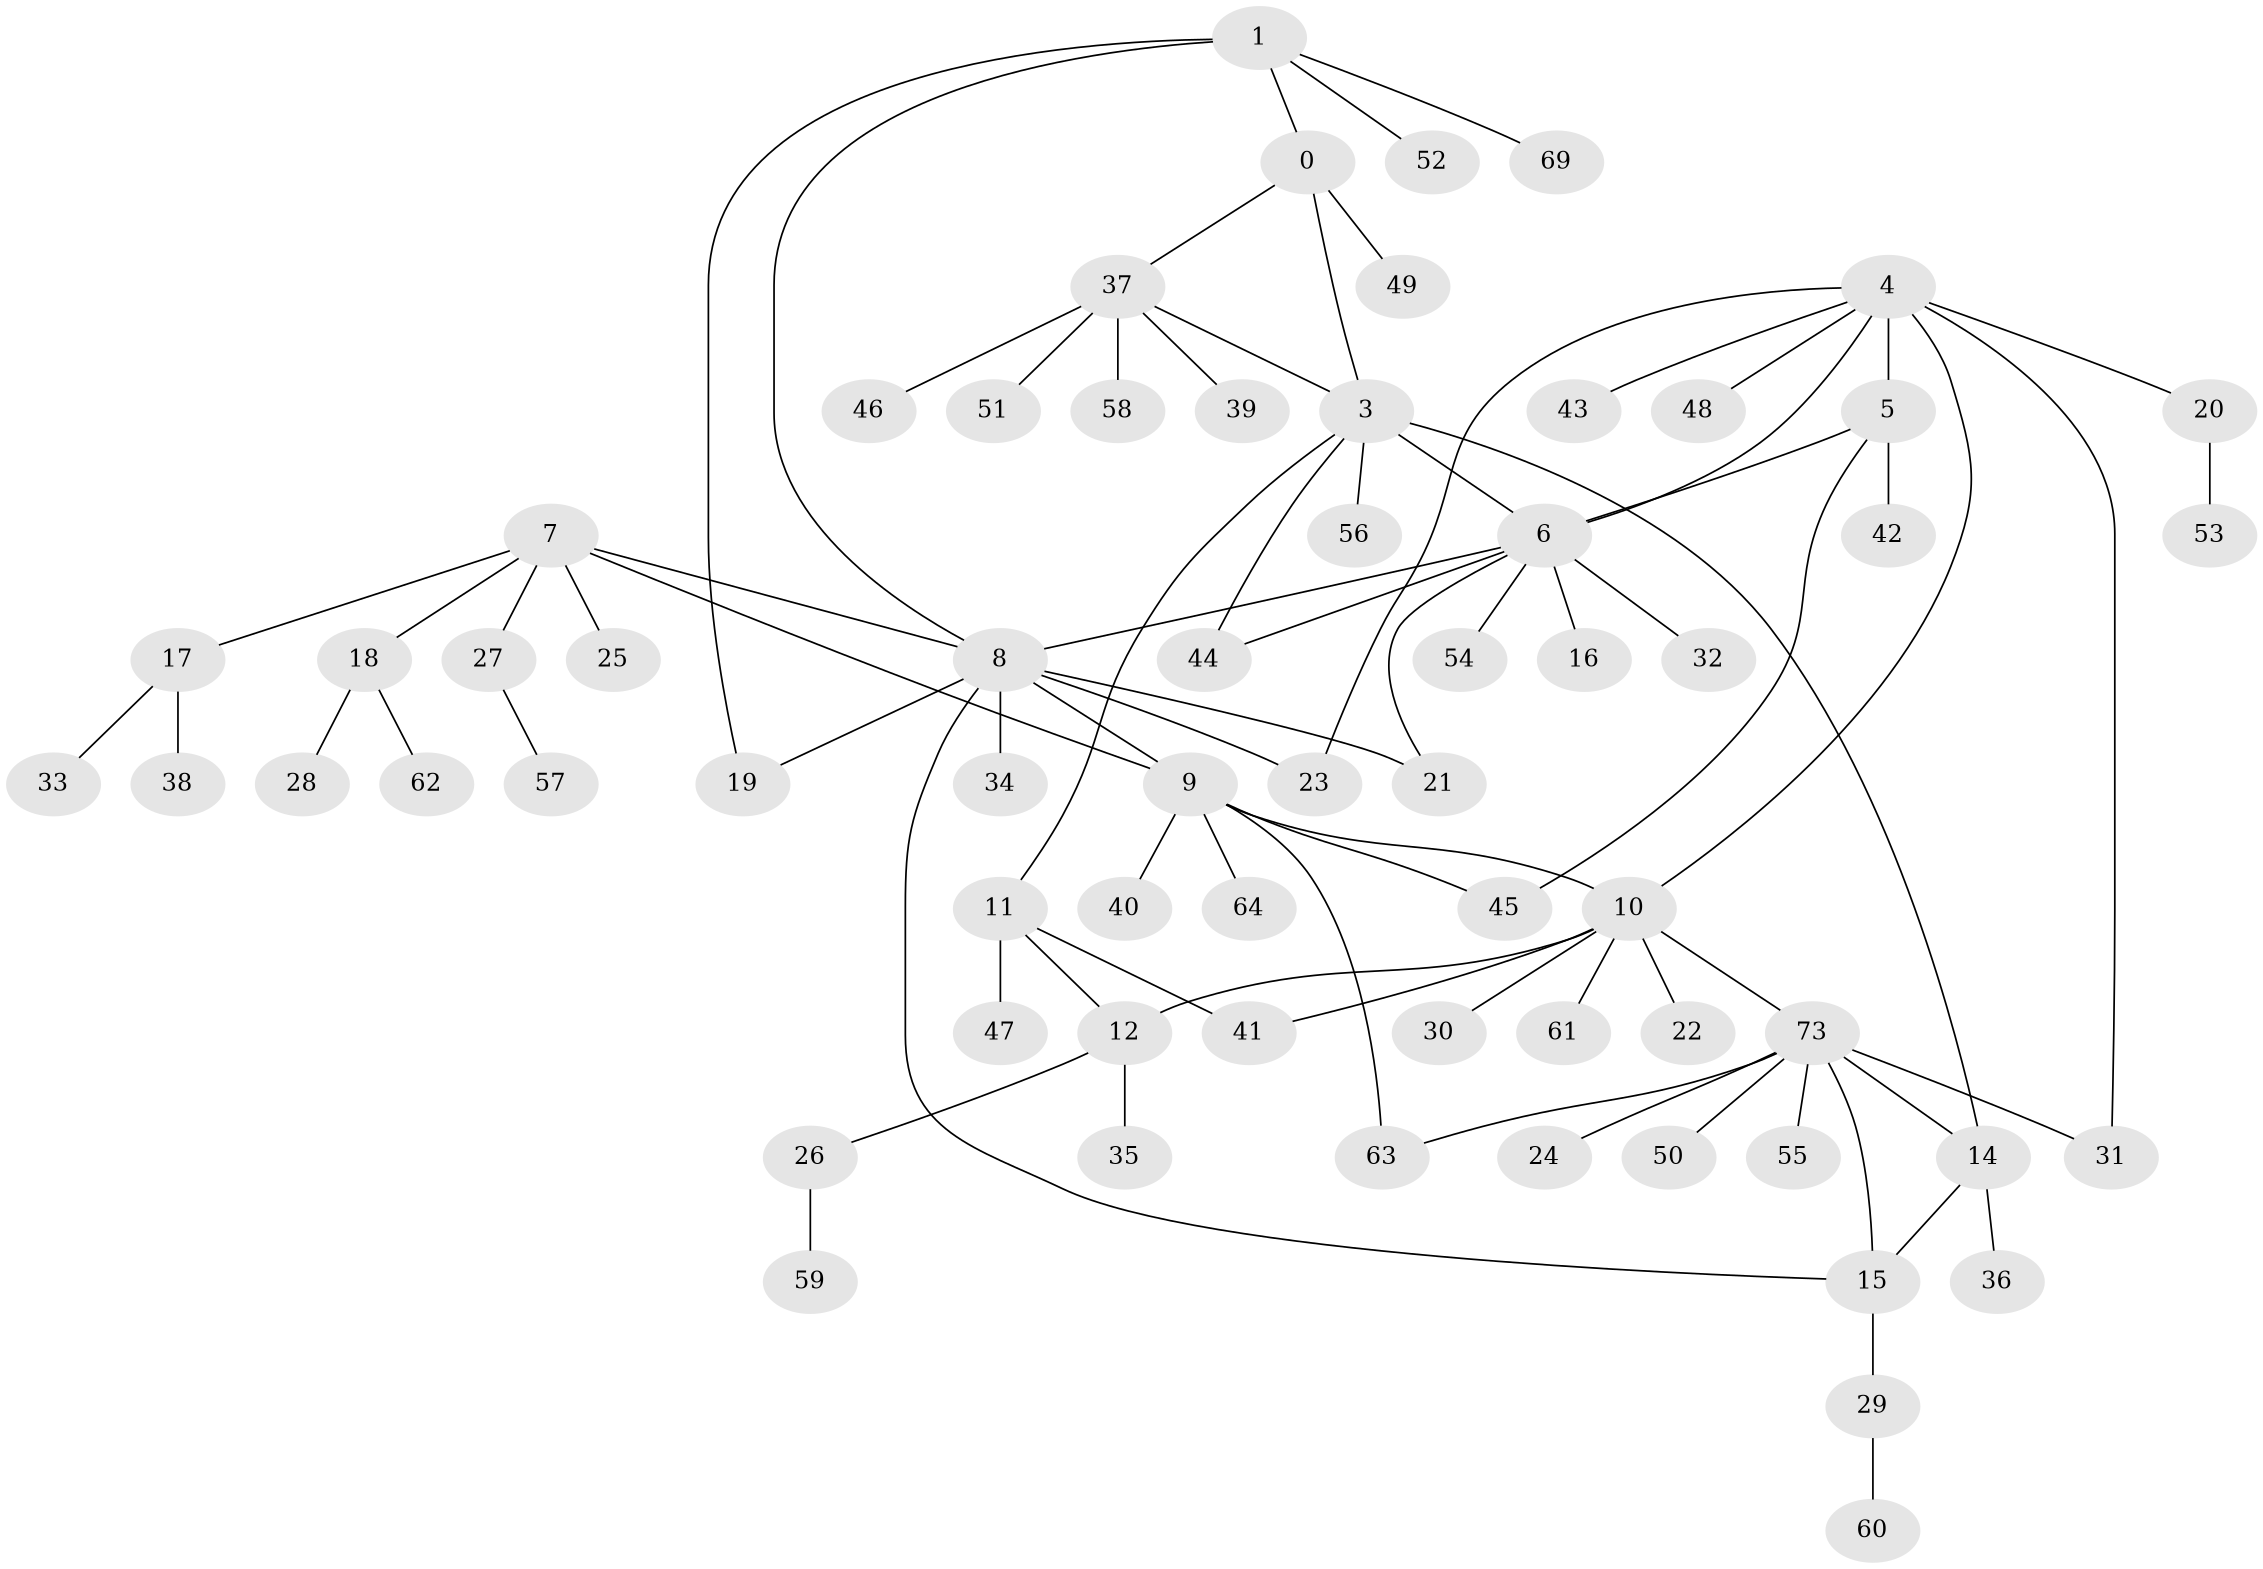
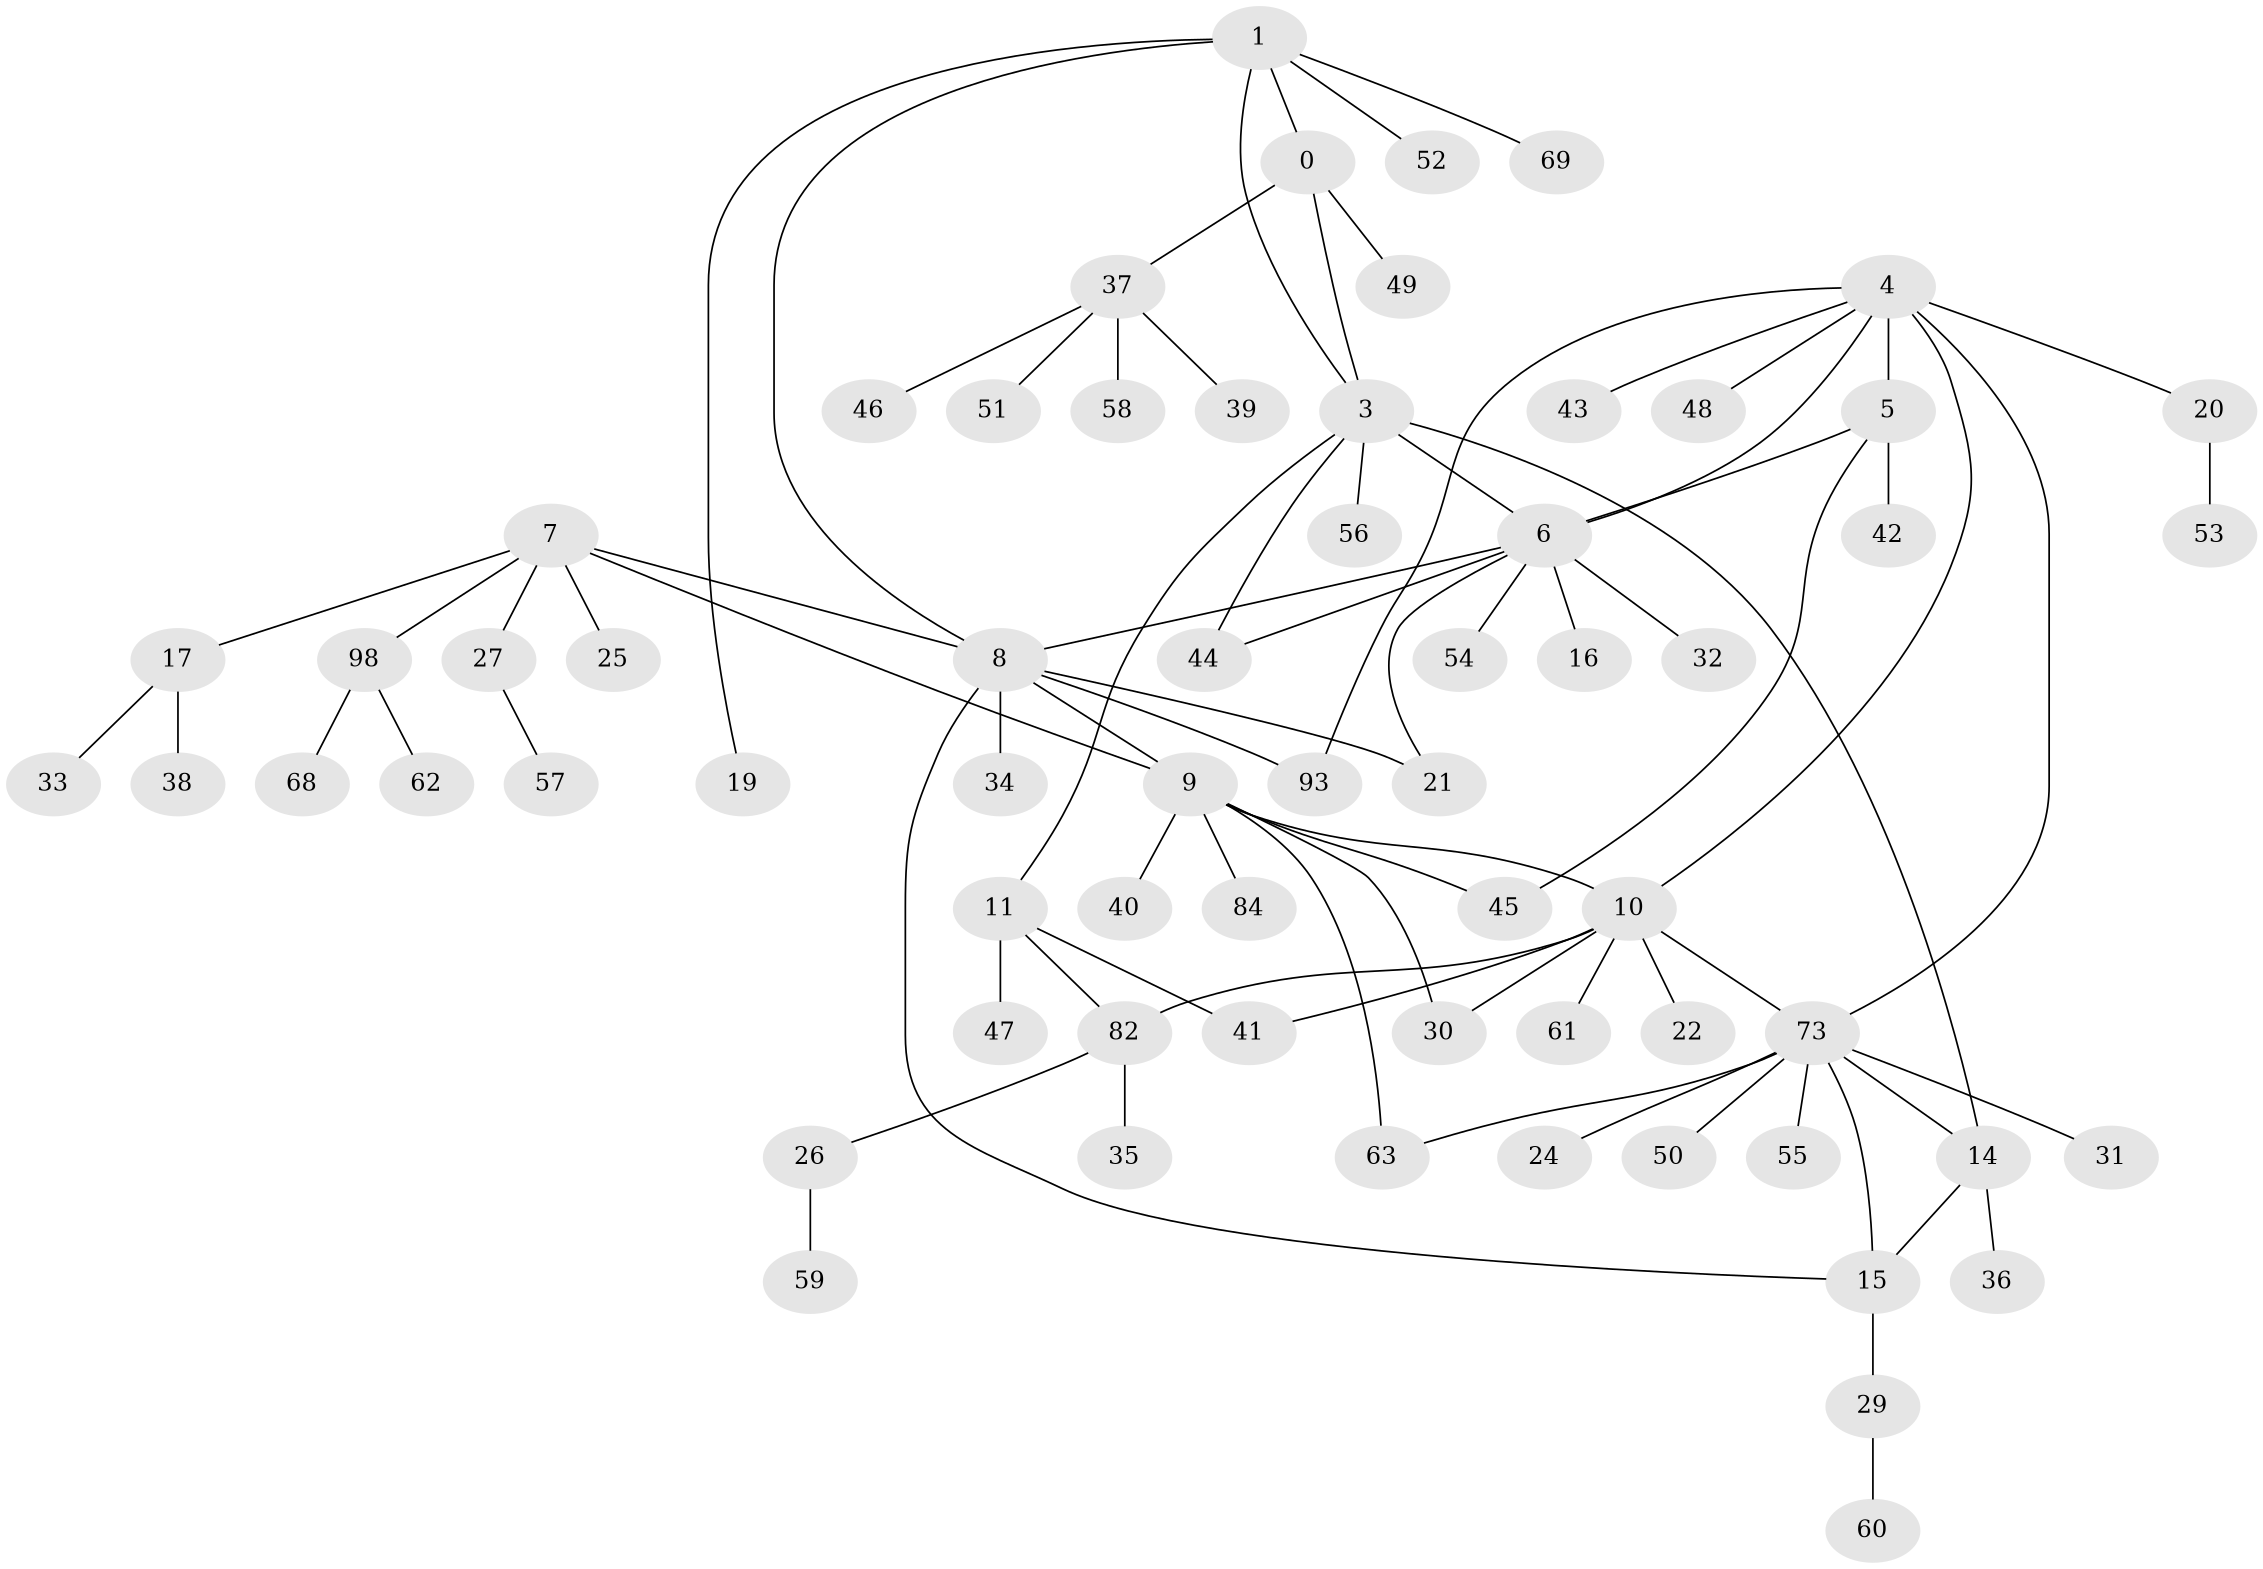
edge "37" -- "3": now "1" -- "3"
node "18": label "18" -> "98"
edge "4" -- "31": now "4" -- "73"
edge "8" -- "19": removed
node "28": label "28" -> "68"
node "23": label "23" -> "93"
edge "9" -- "30": added
node "64": label "64" -> "84"
node "12": label "12" -> "82"
